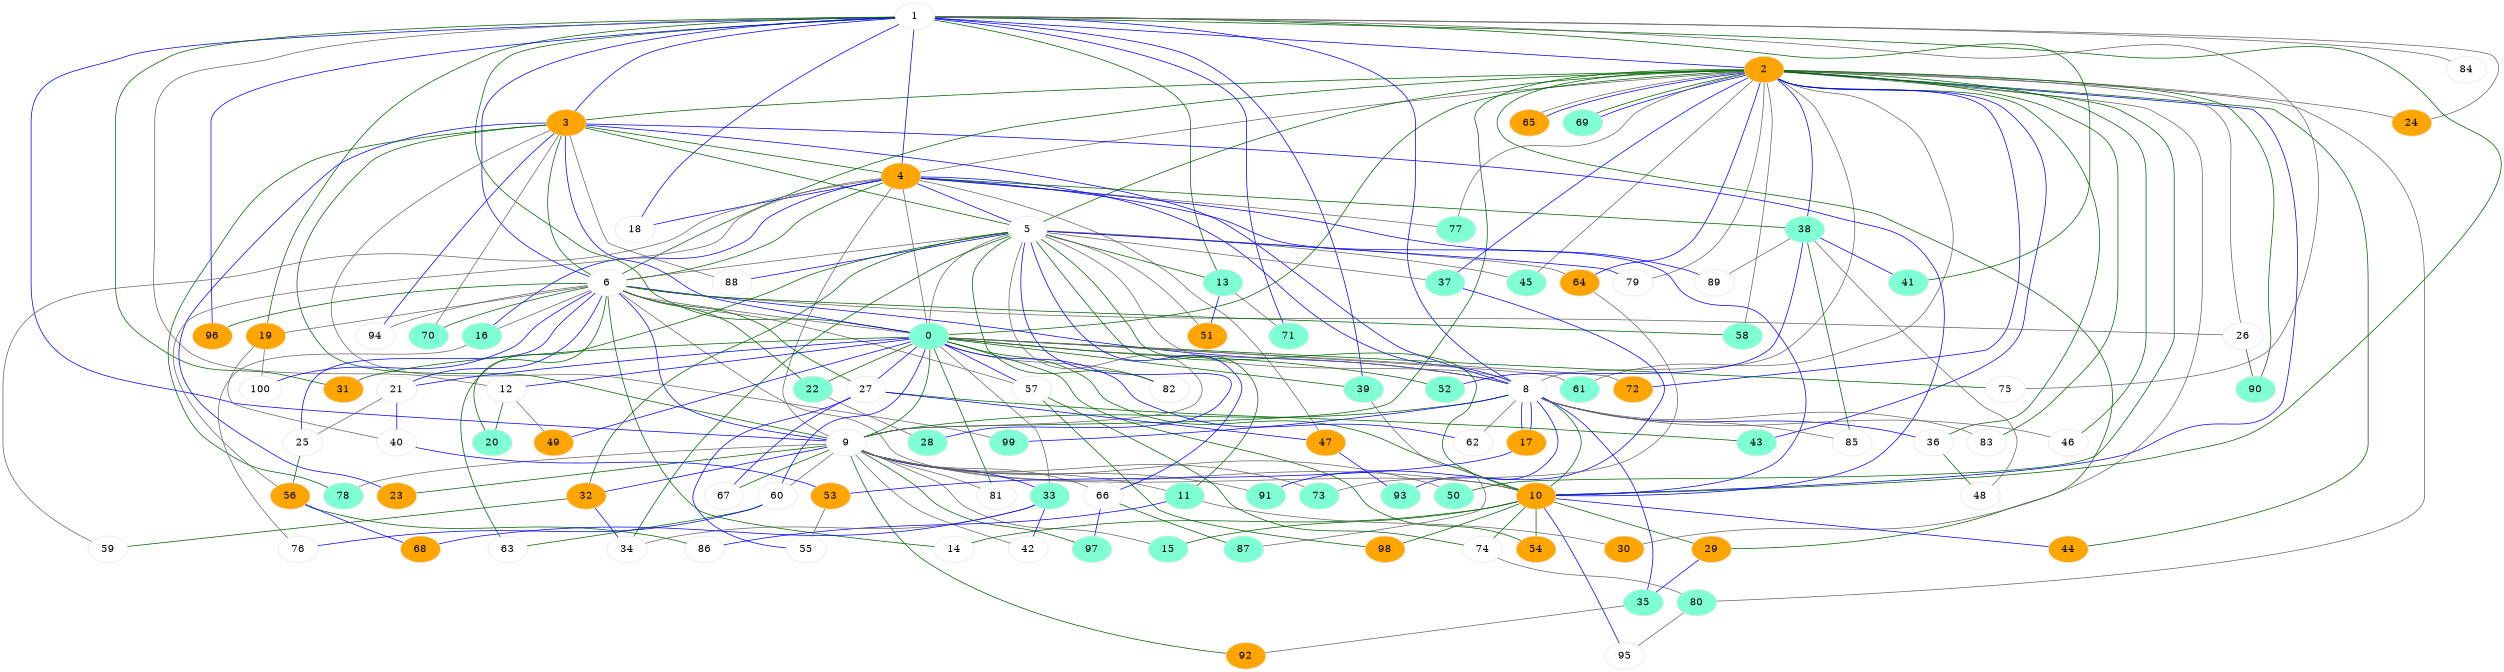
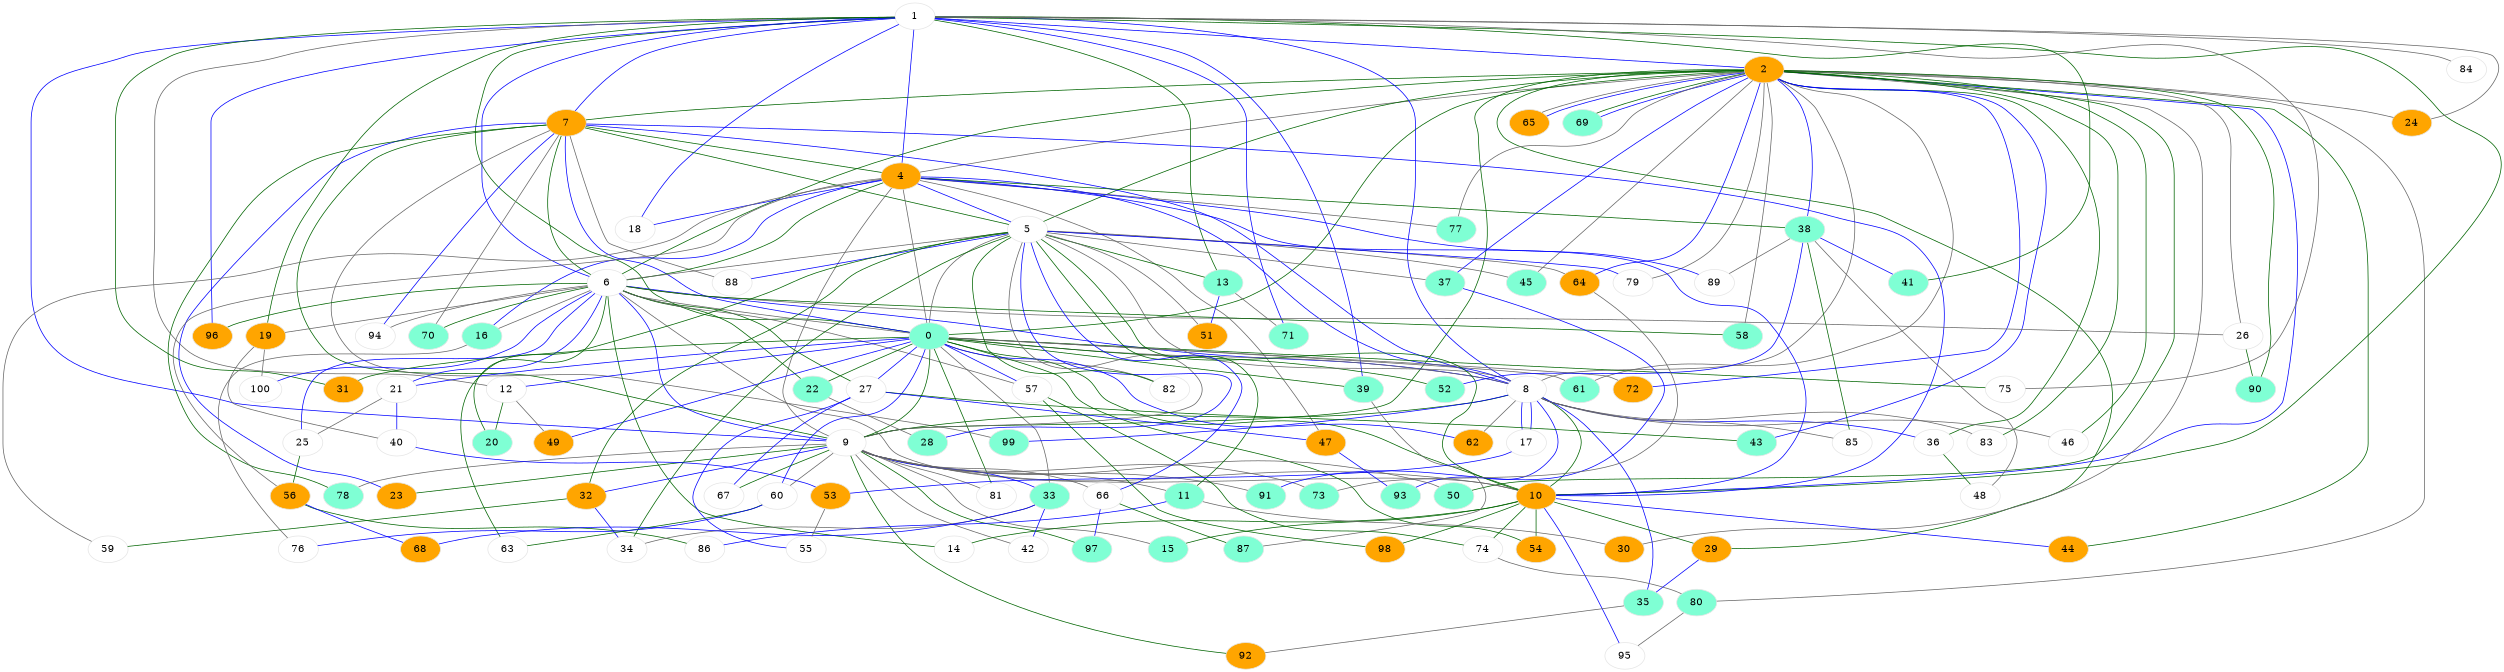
node "3": label "3" -> "7"
node "62": fillcolor white -> orange
node "17": fillcolor orange -> white
